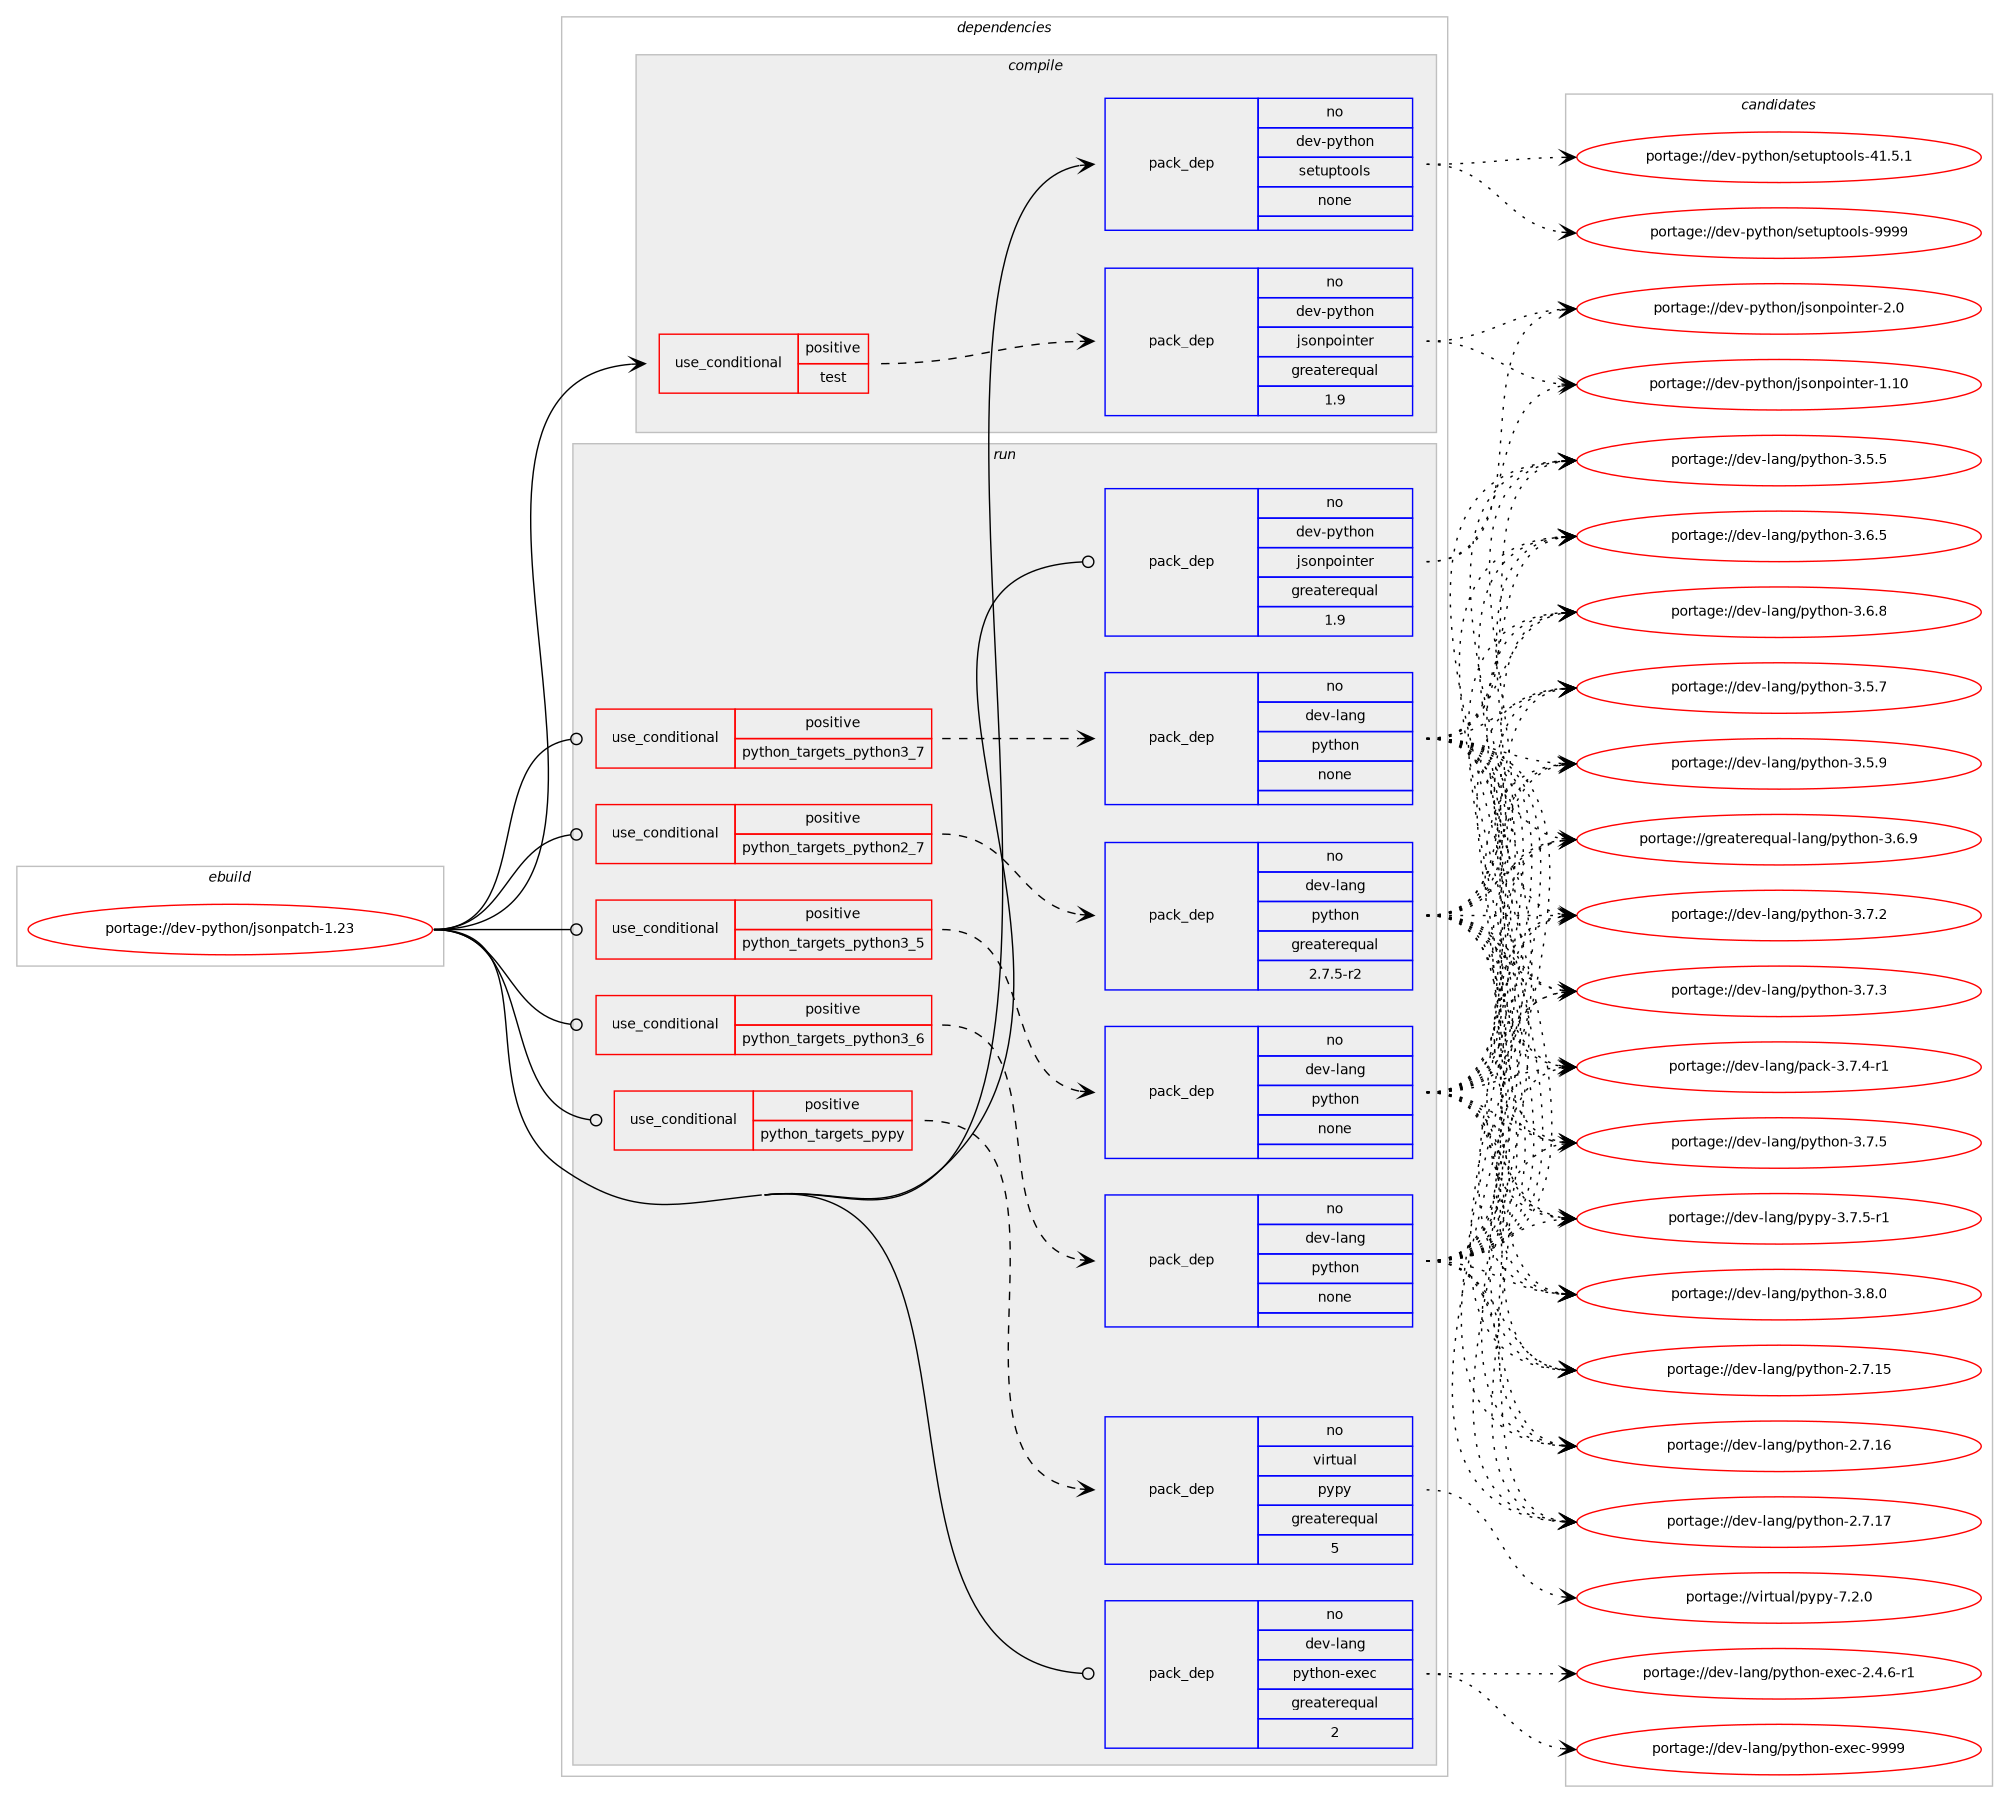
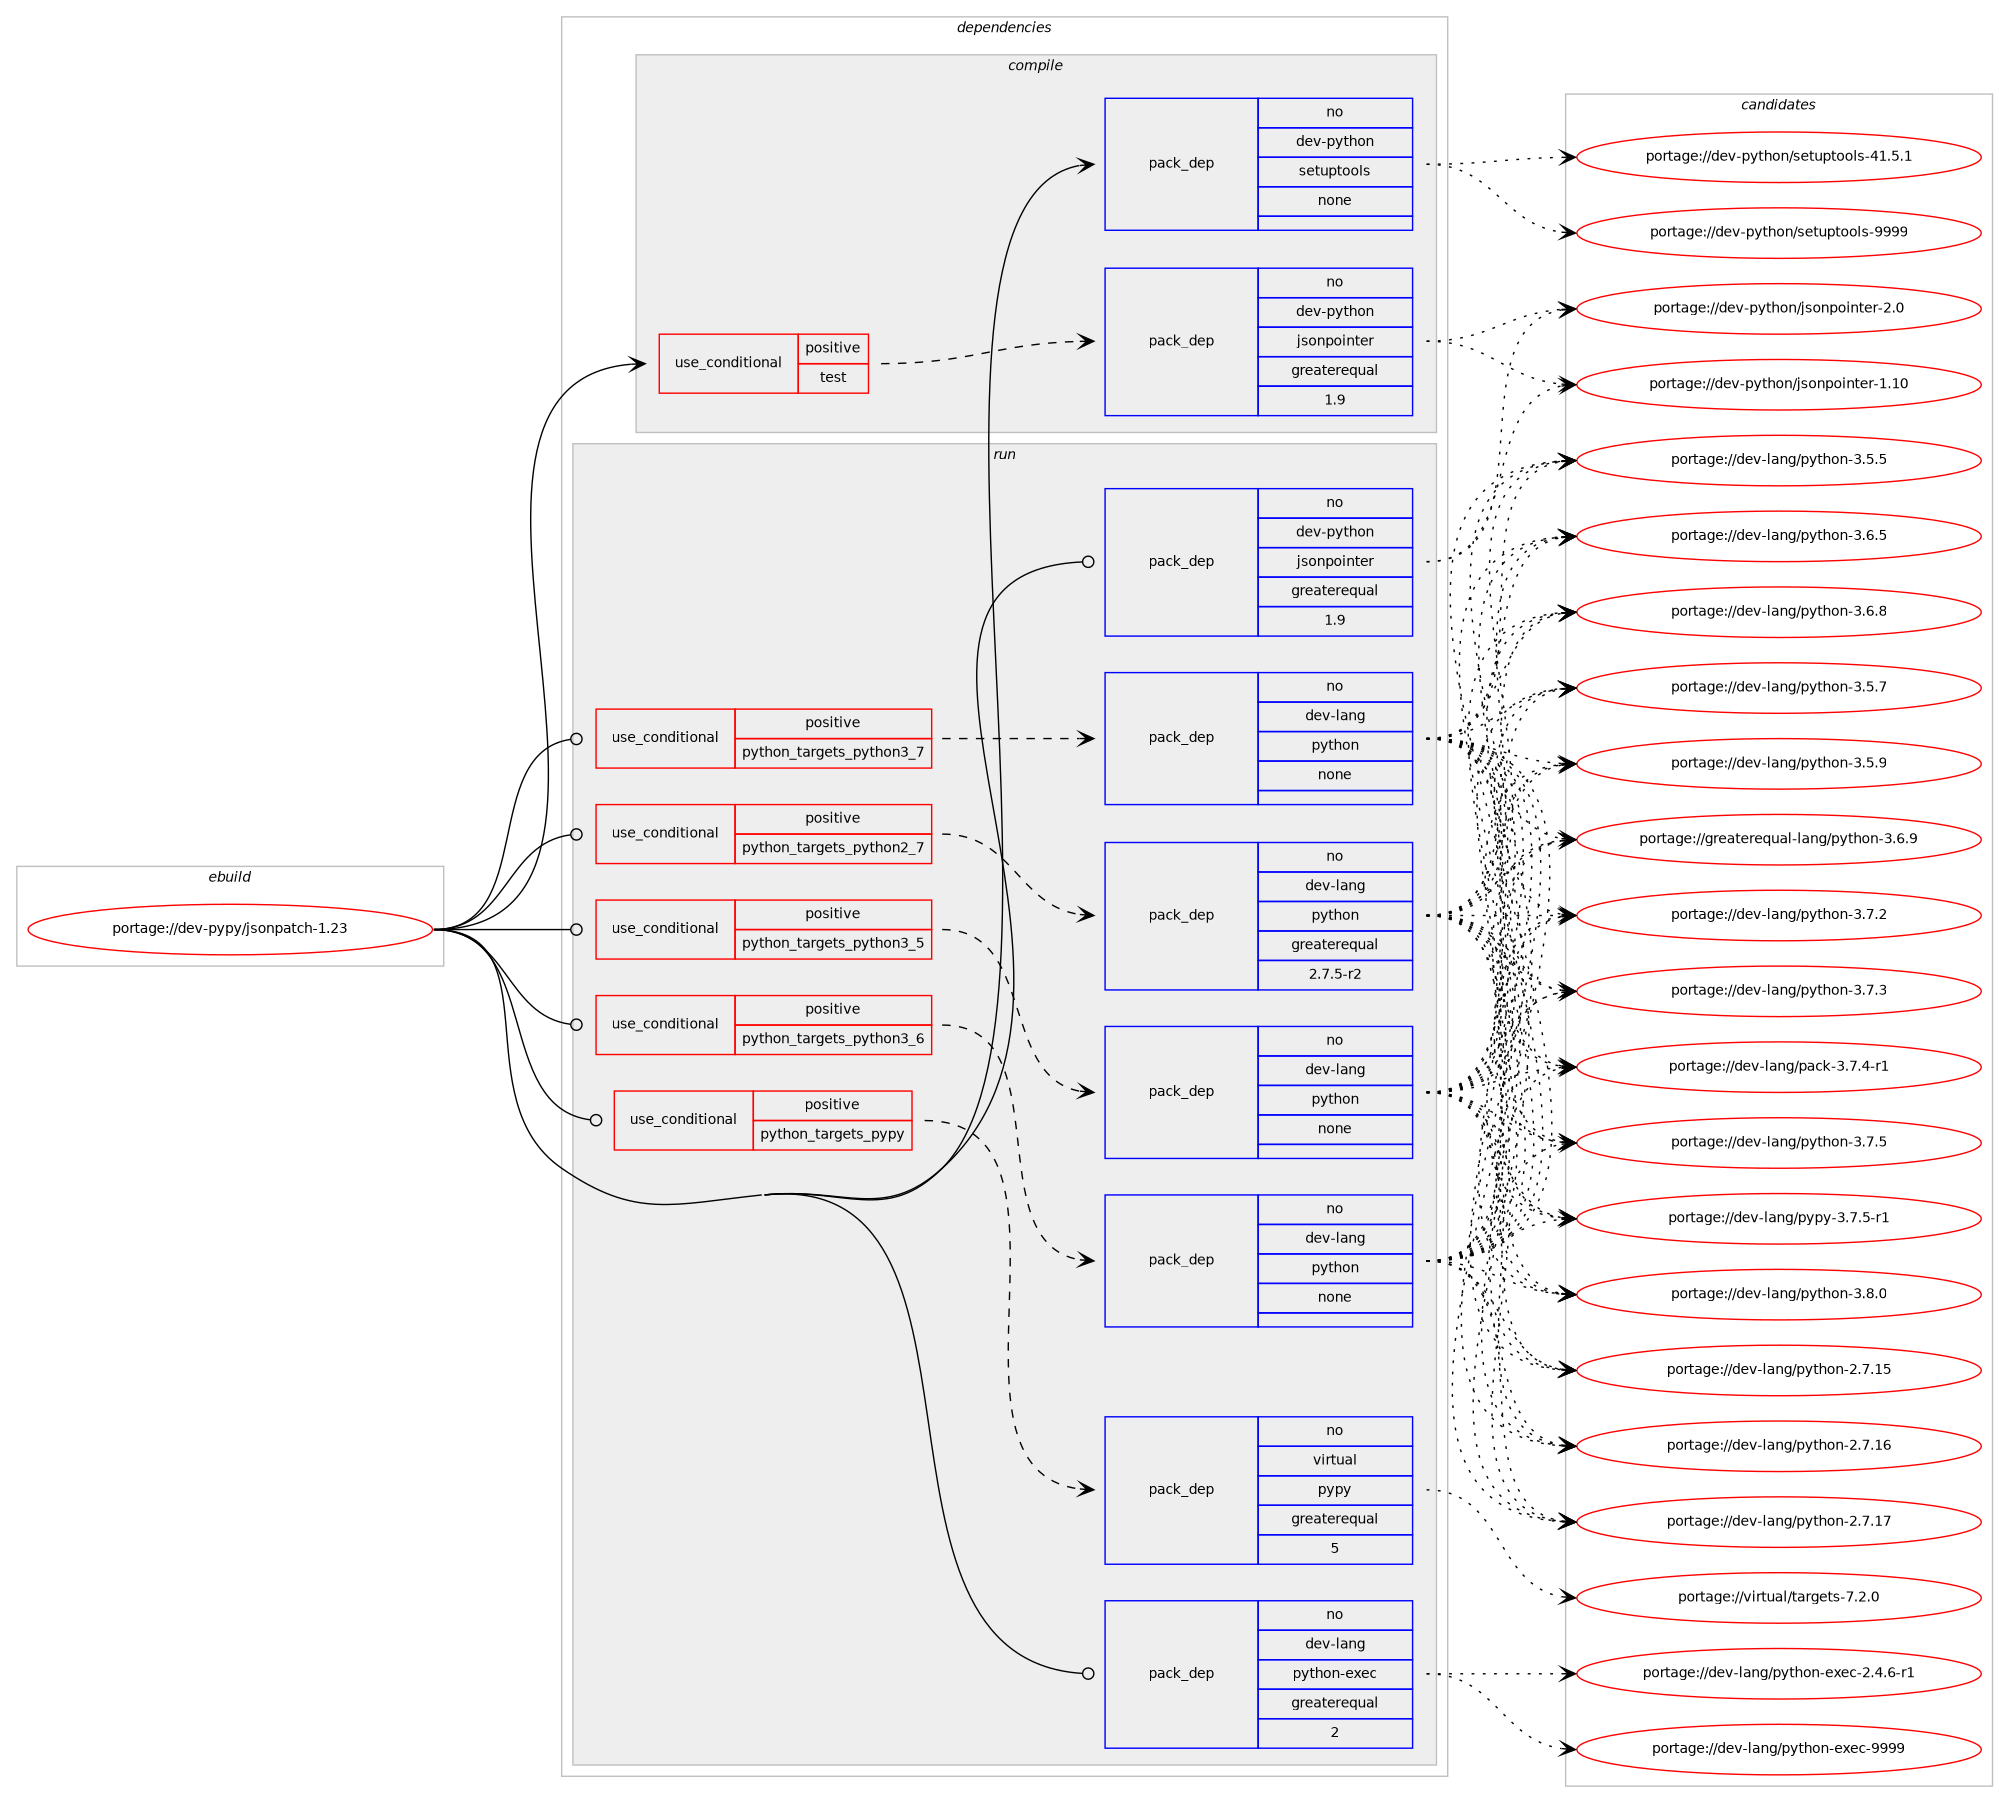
node "portage://dev-python/jsonpatch-1.23": label "portage://dev-python/jsonpatch-1.23" -> "portage://dev-pypy/jsonpatch-1.23"
node "portage://virtual/pypy-7.2.0": label "portage://virtual/pypy-7.2.0" -> "portage://virtual/targets-7.2.0"
